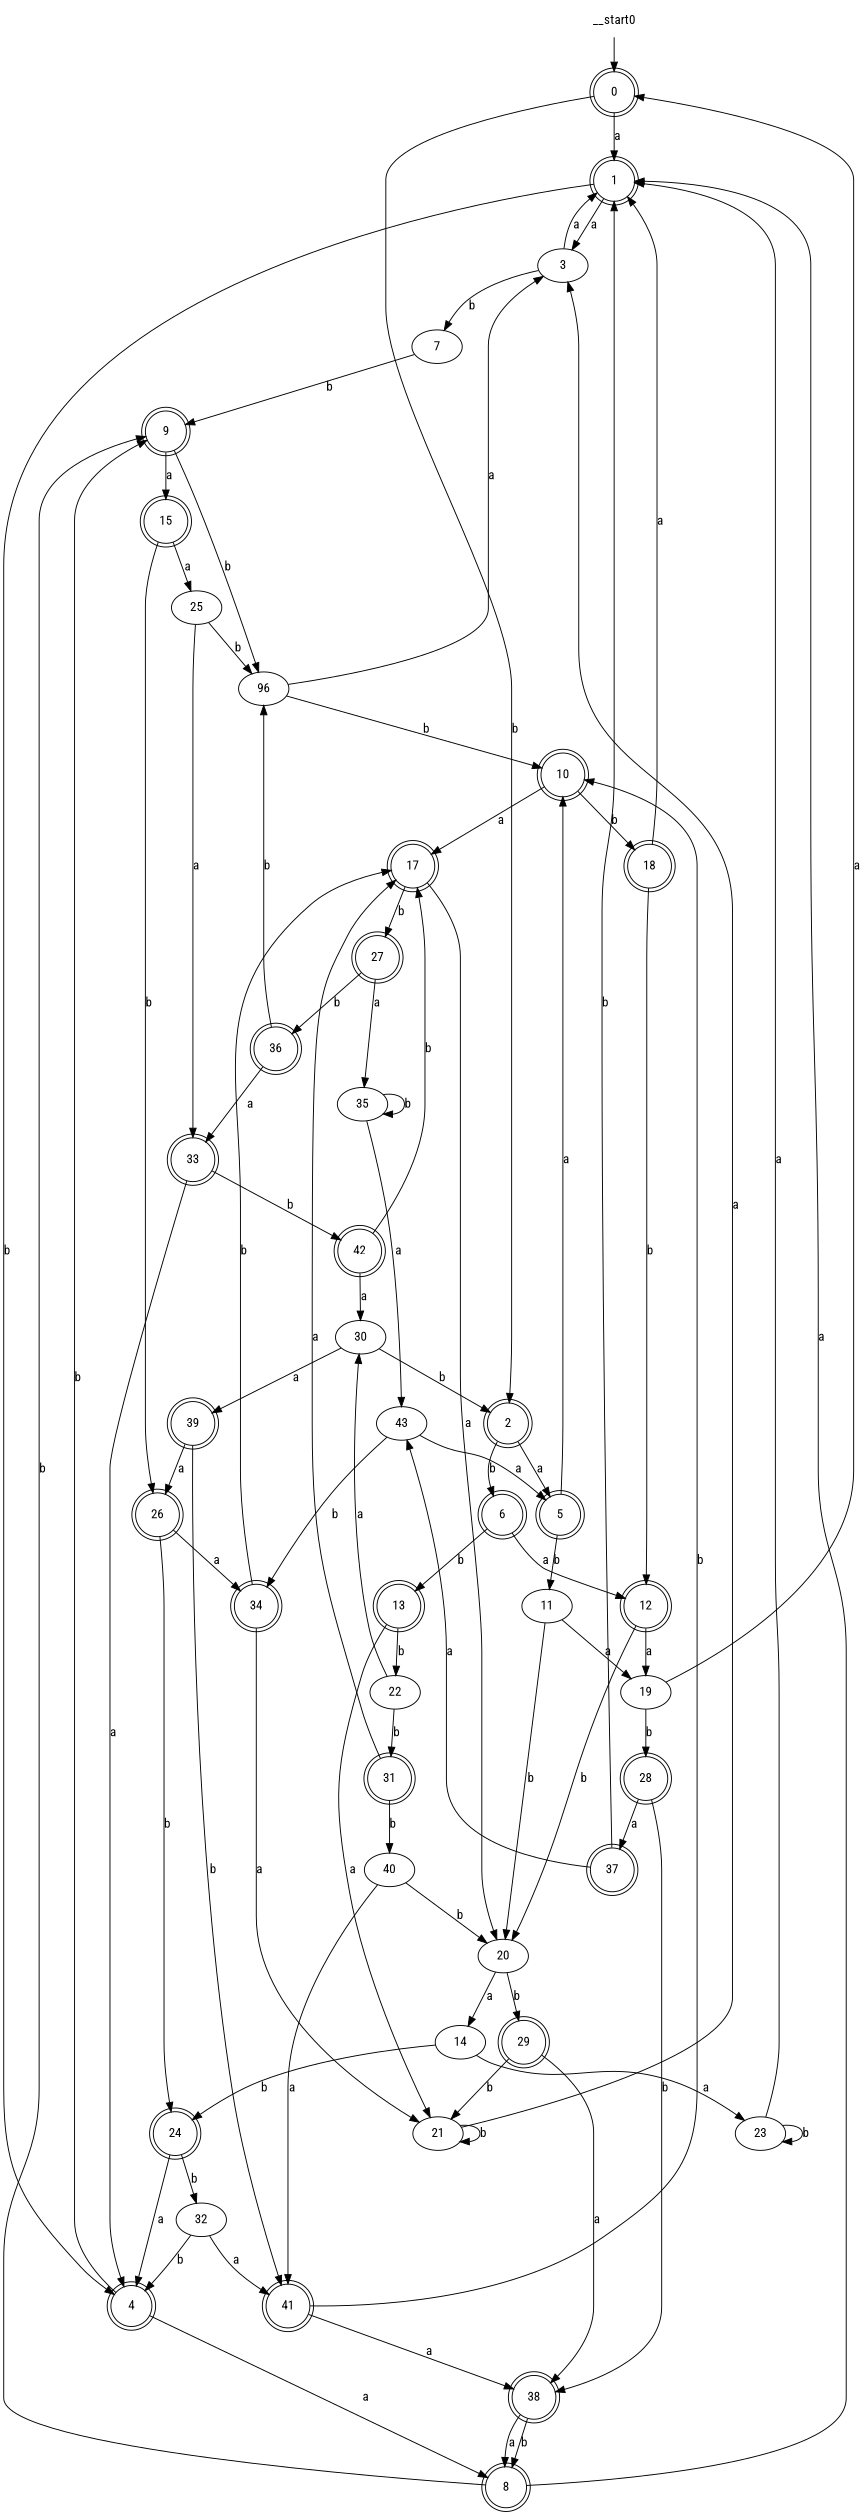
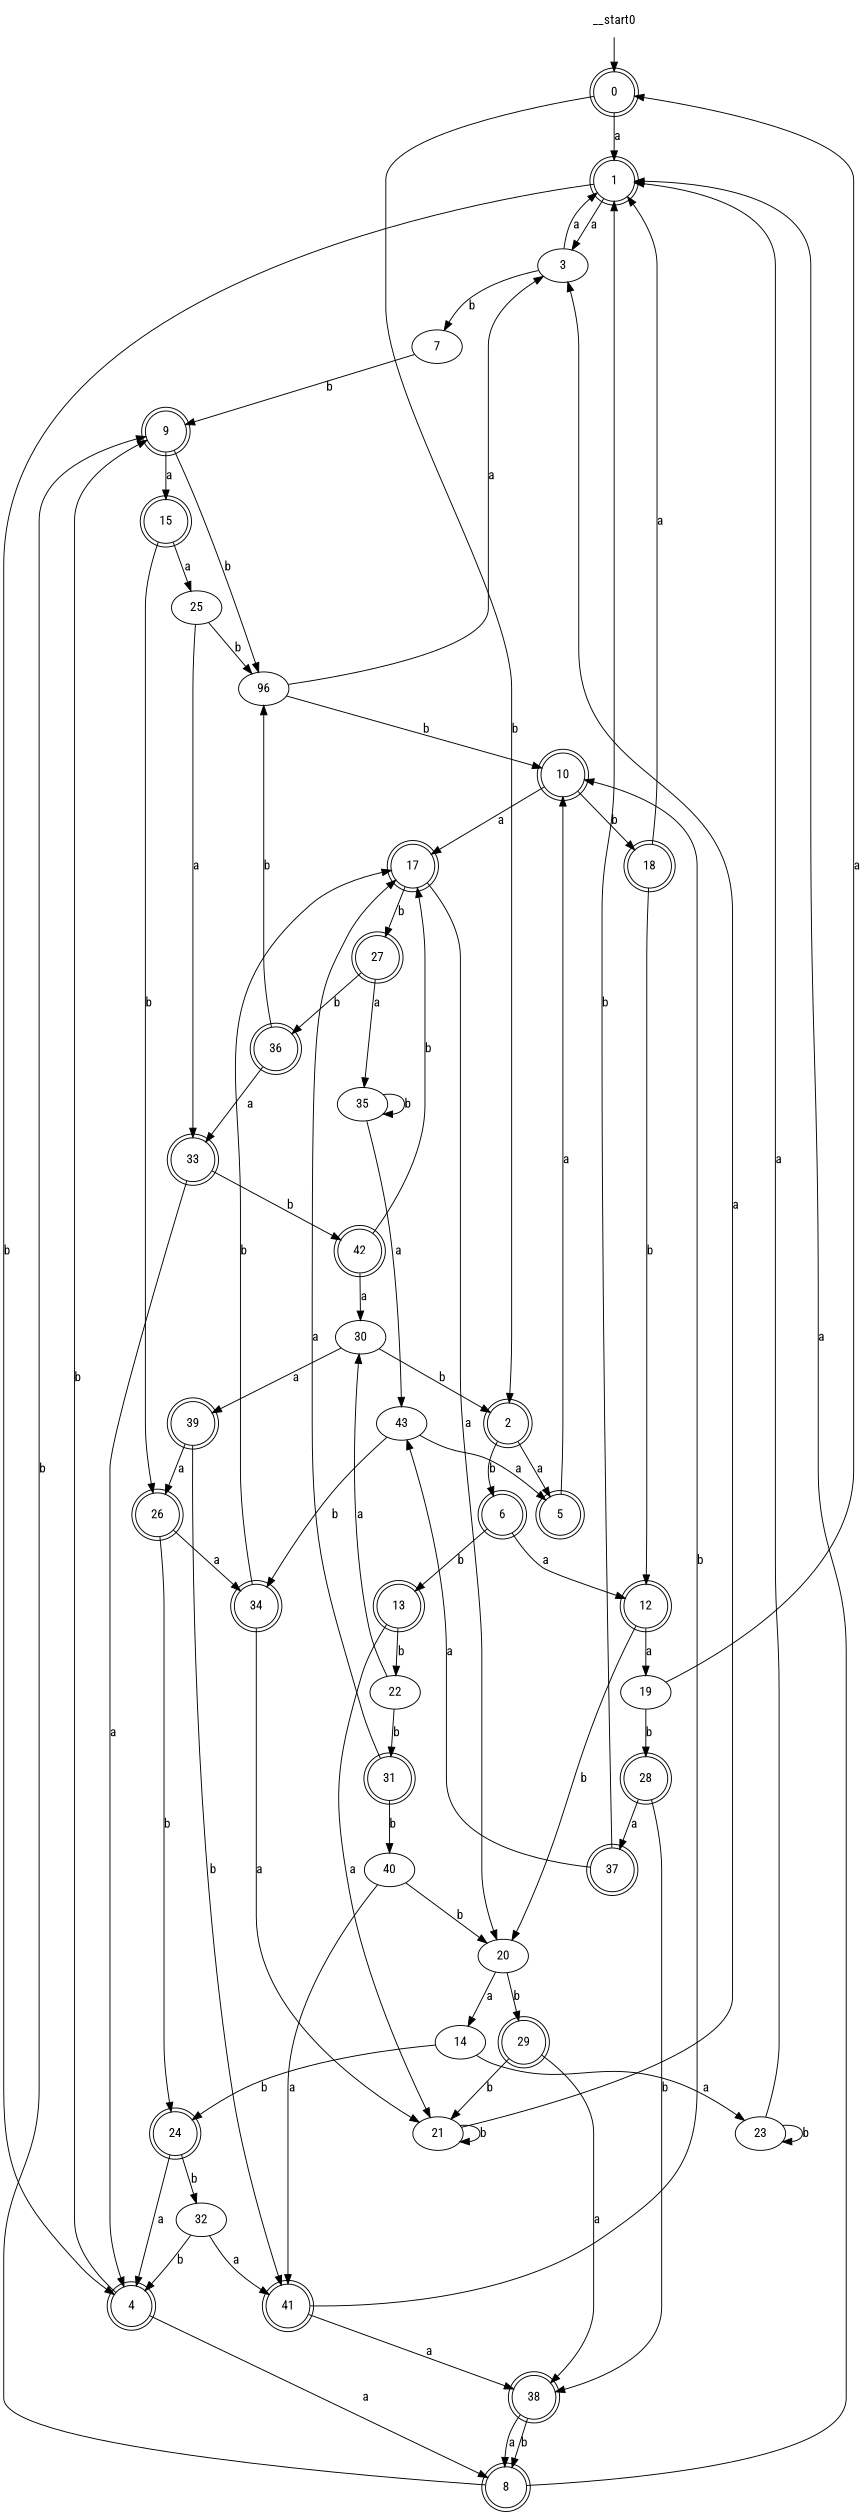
node "11": removed
